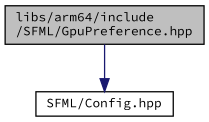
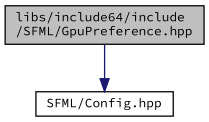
node "libs/arm64/include /SFML/GpuPreference.hpp": label "libs/arm64/include /SFML/GpuPreference.hpp" -> "libs/include64/include /SFML/GpuPreference.hpp"
